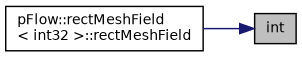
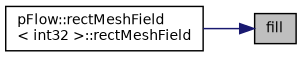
node "int": label "int" -> "fill"
